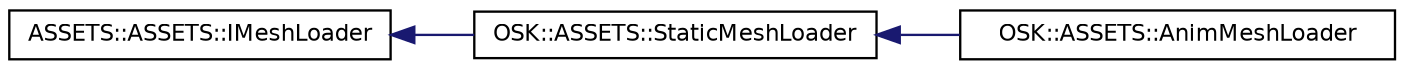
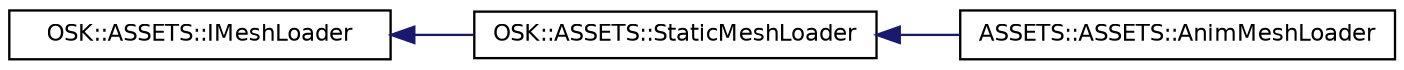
node "ASSETS::ASSETS::IMeshLoader": label "ASSETS::ASSETS::IMeshLoader" -> "OSK::ASSETS::IMeshLoader"
node "OSK::ASSETS::AnimMeshLoader": label "OSK::ASSETS::AnimMeshLoader" -> "ASSETS::ASSETS::AnimMeshLoader"
